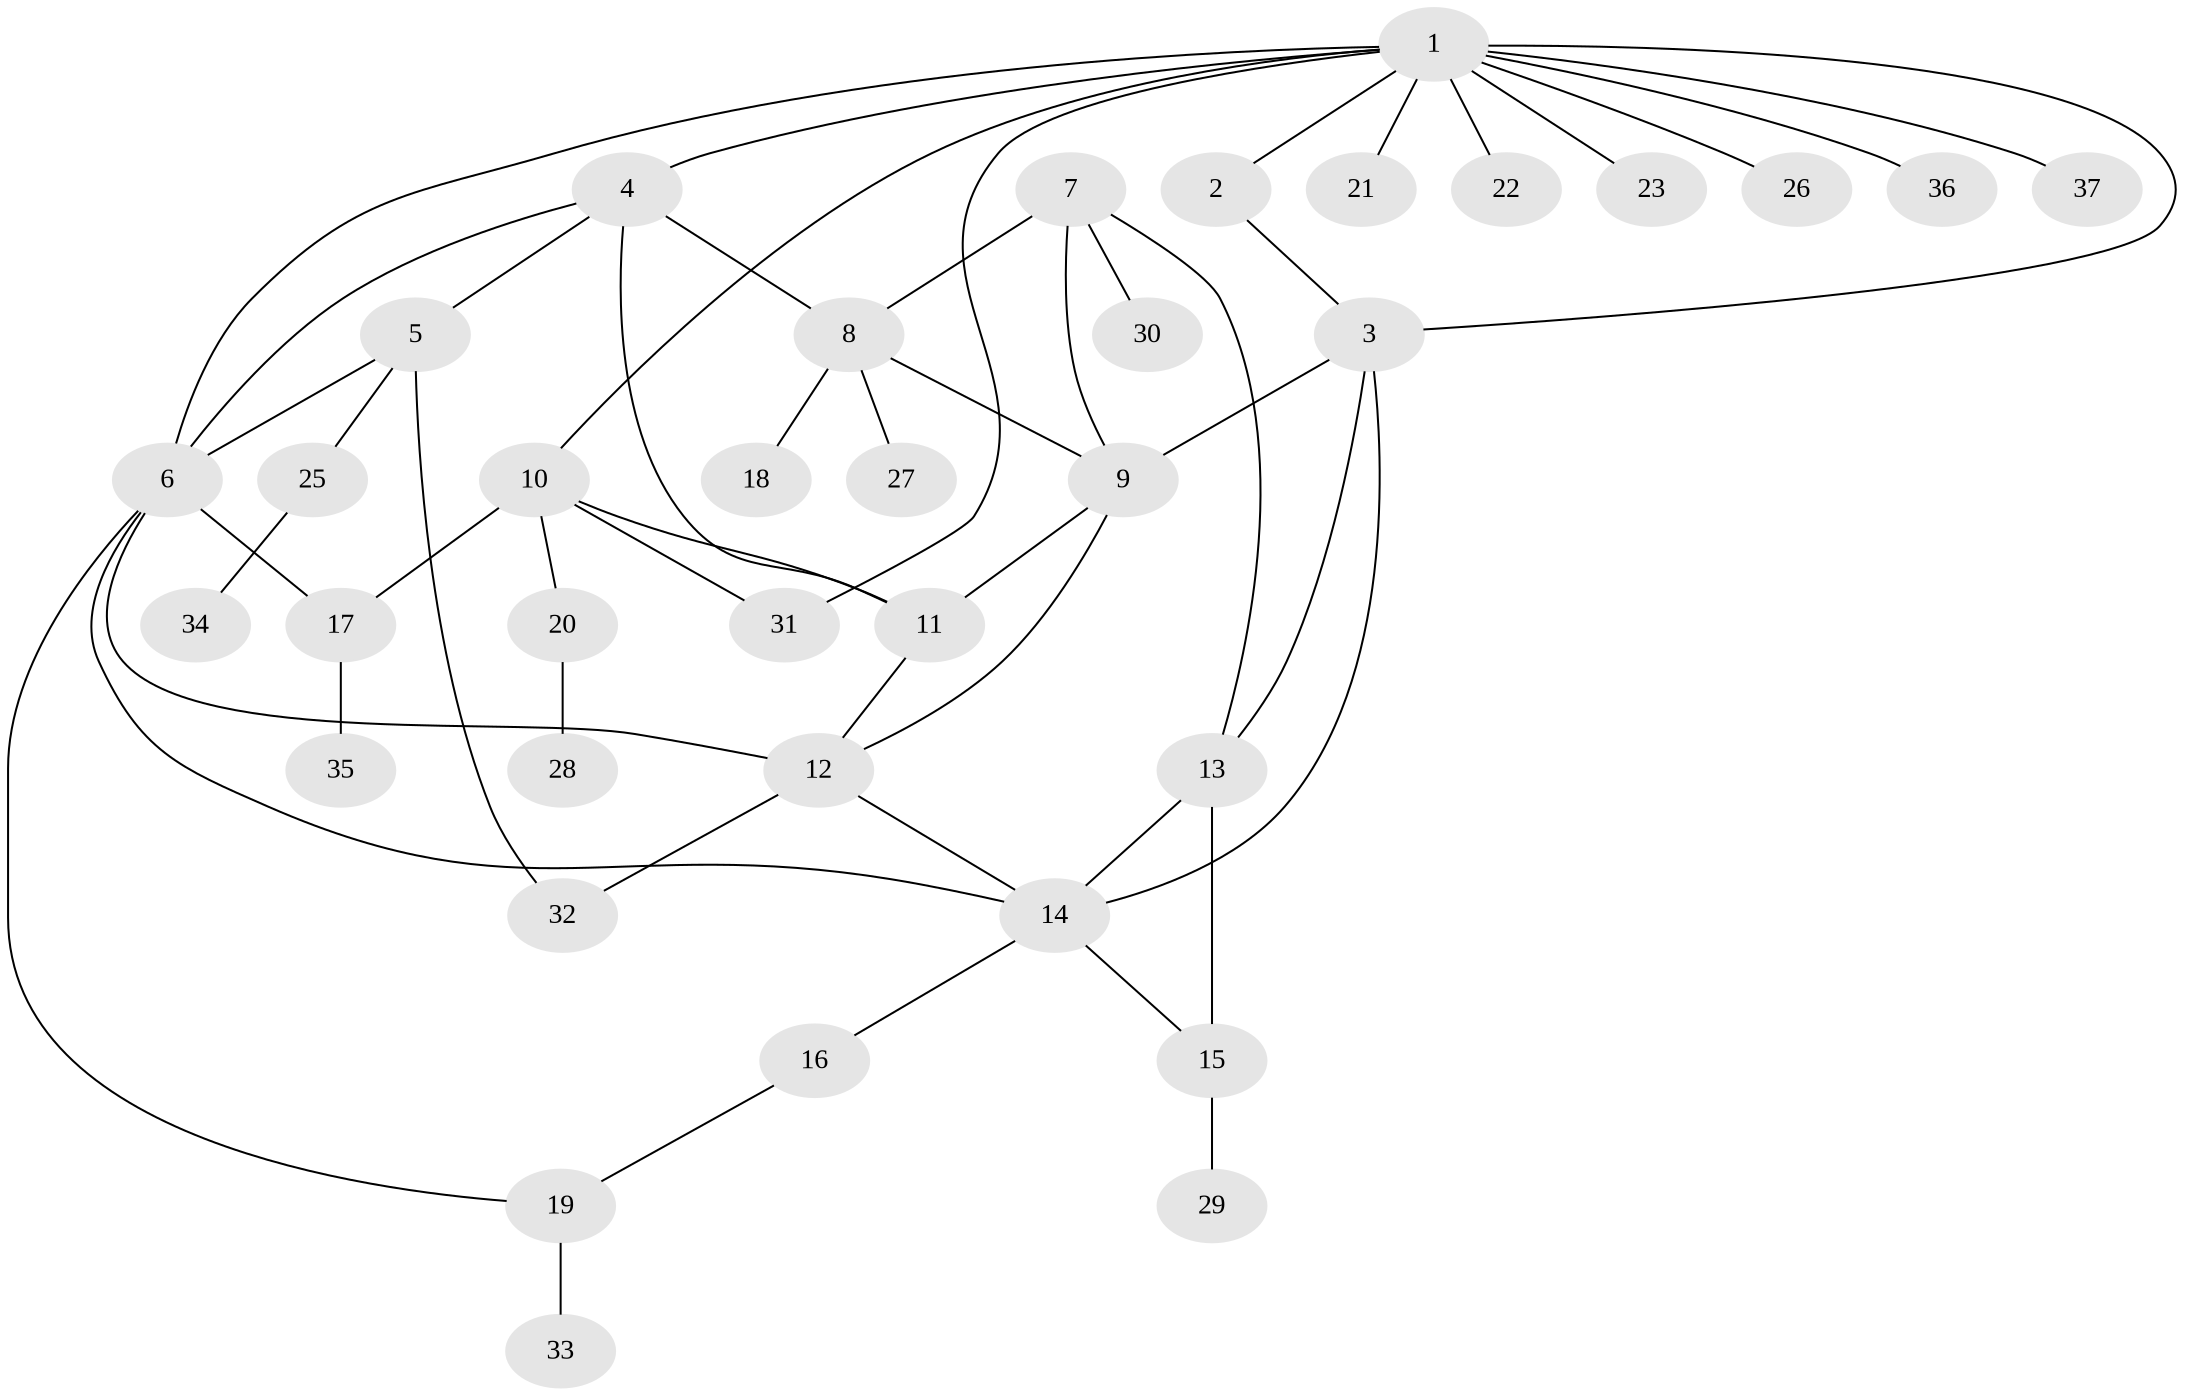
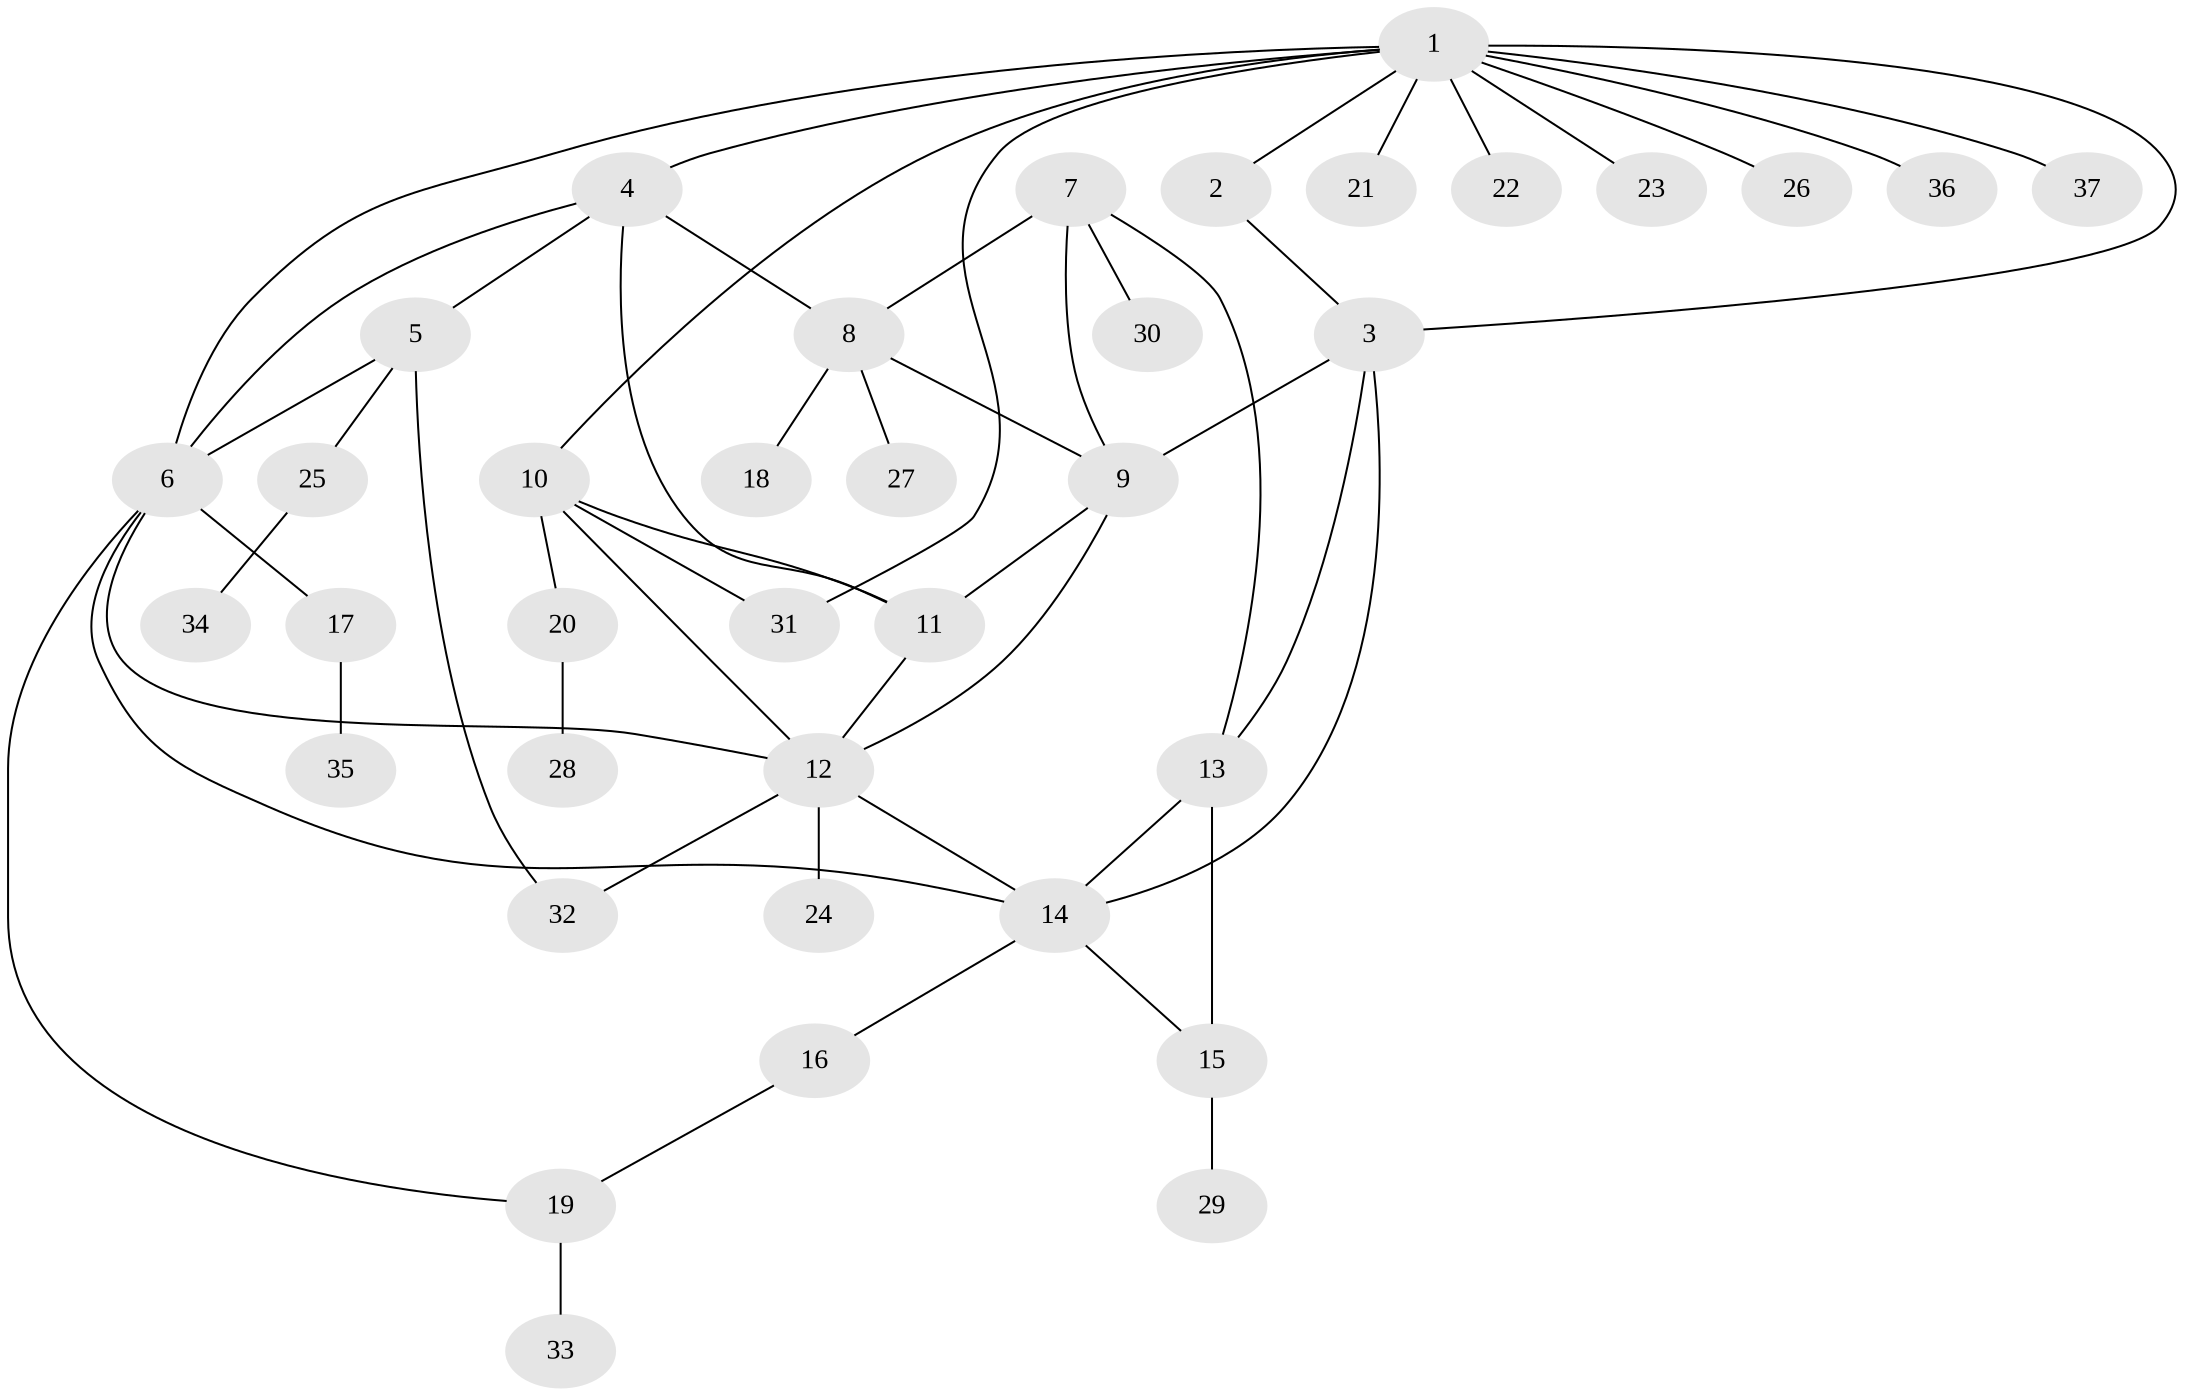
edge "10" -- "17": now "10" -- "12"
node "24": added
